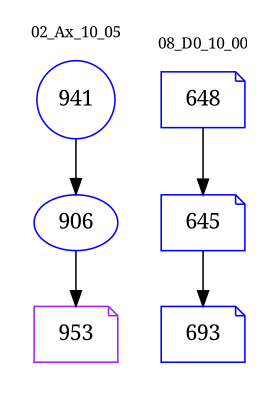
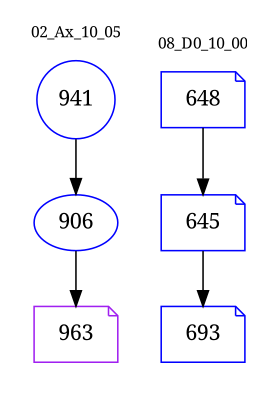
node "953": label "953" -> "963"
